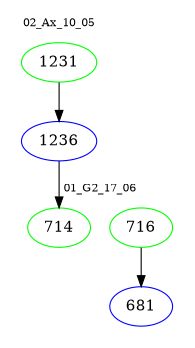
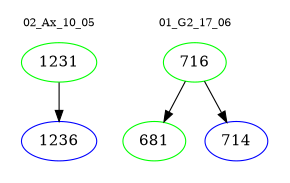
edge "1236" -> "714": now "716" -> "714"
node "714": color green -> blue
node "681": color blue -> green
